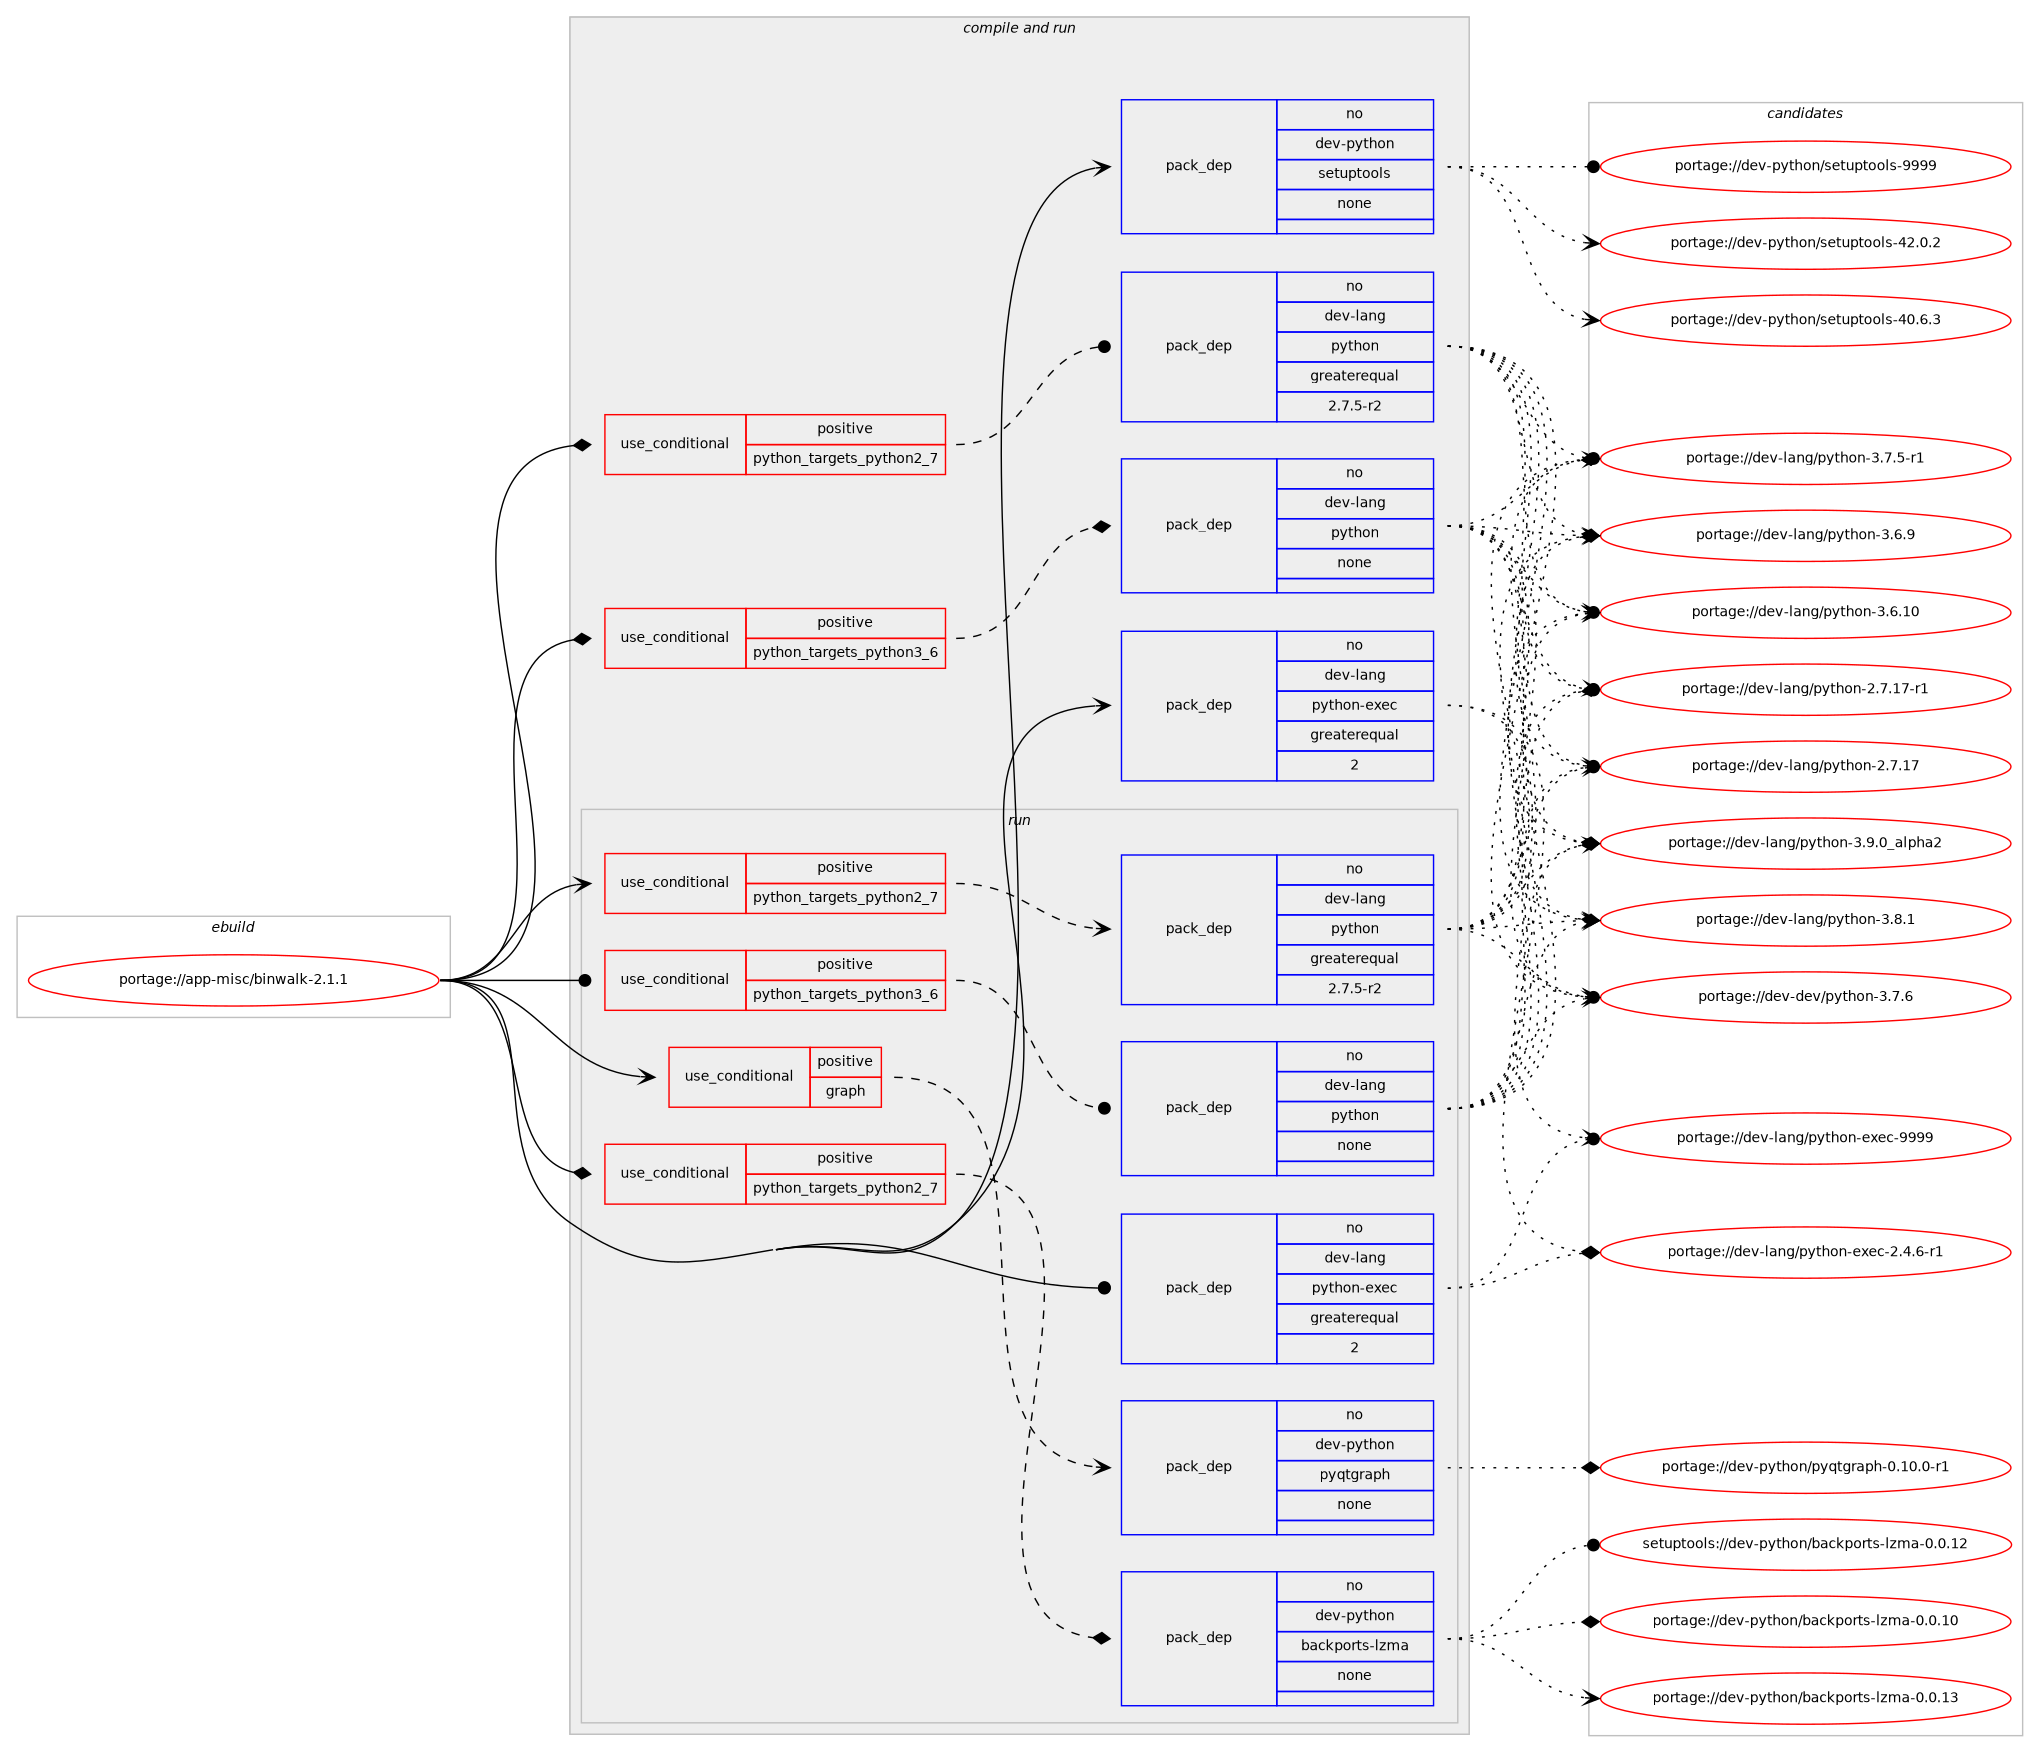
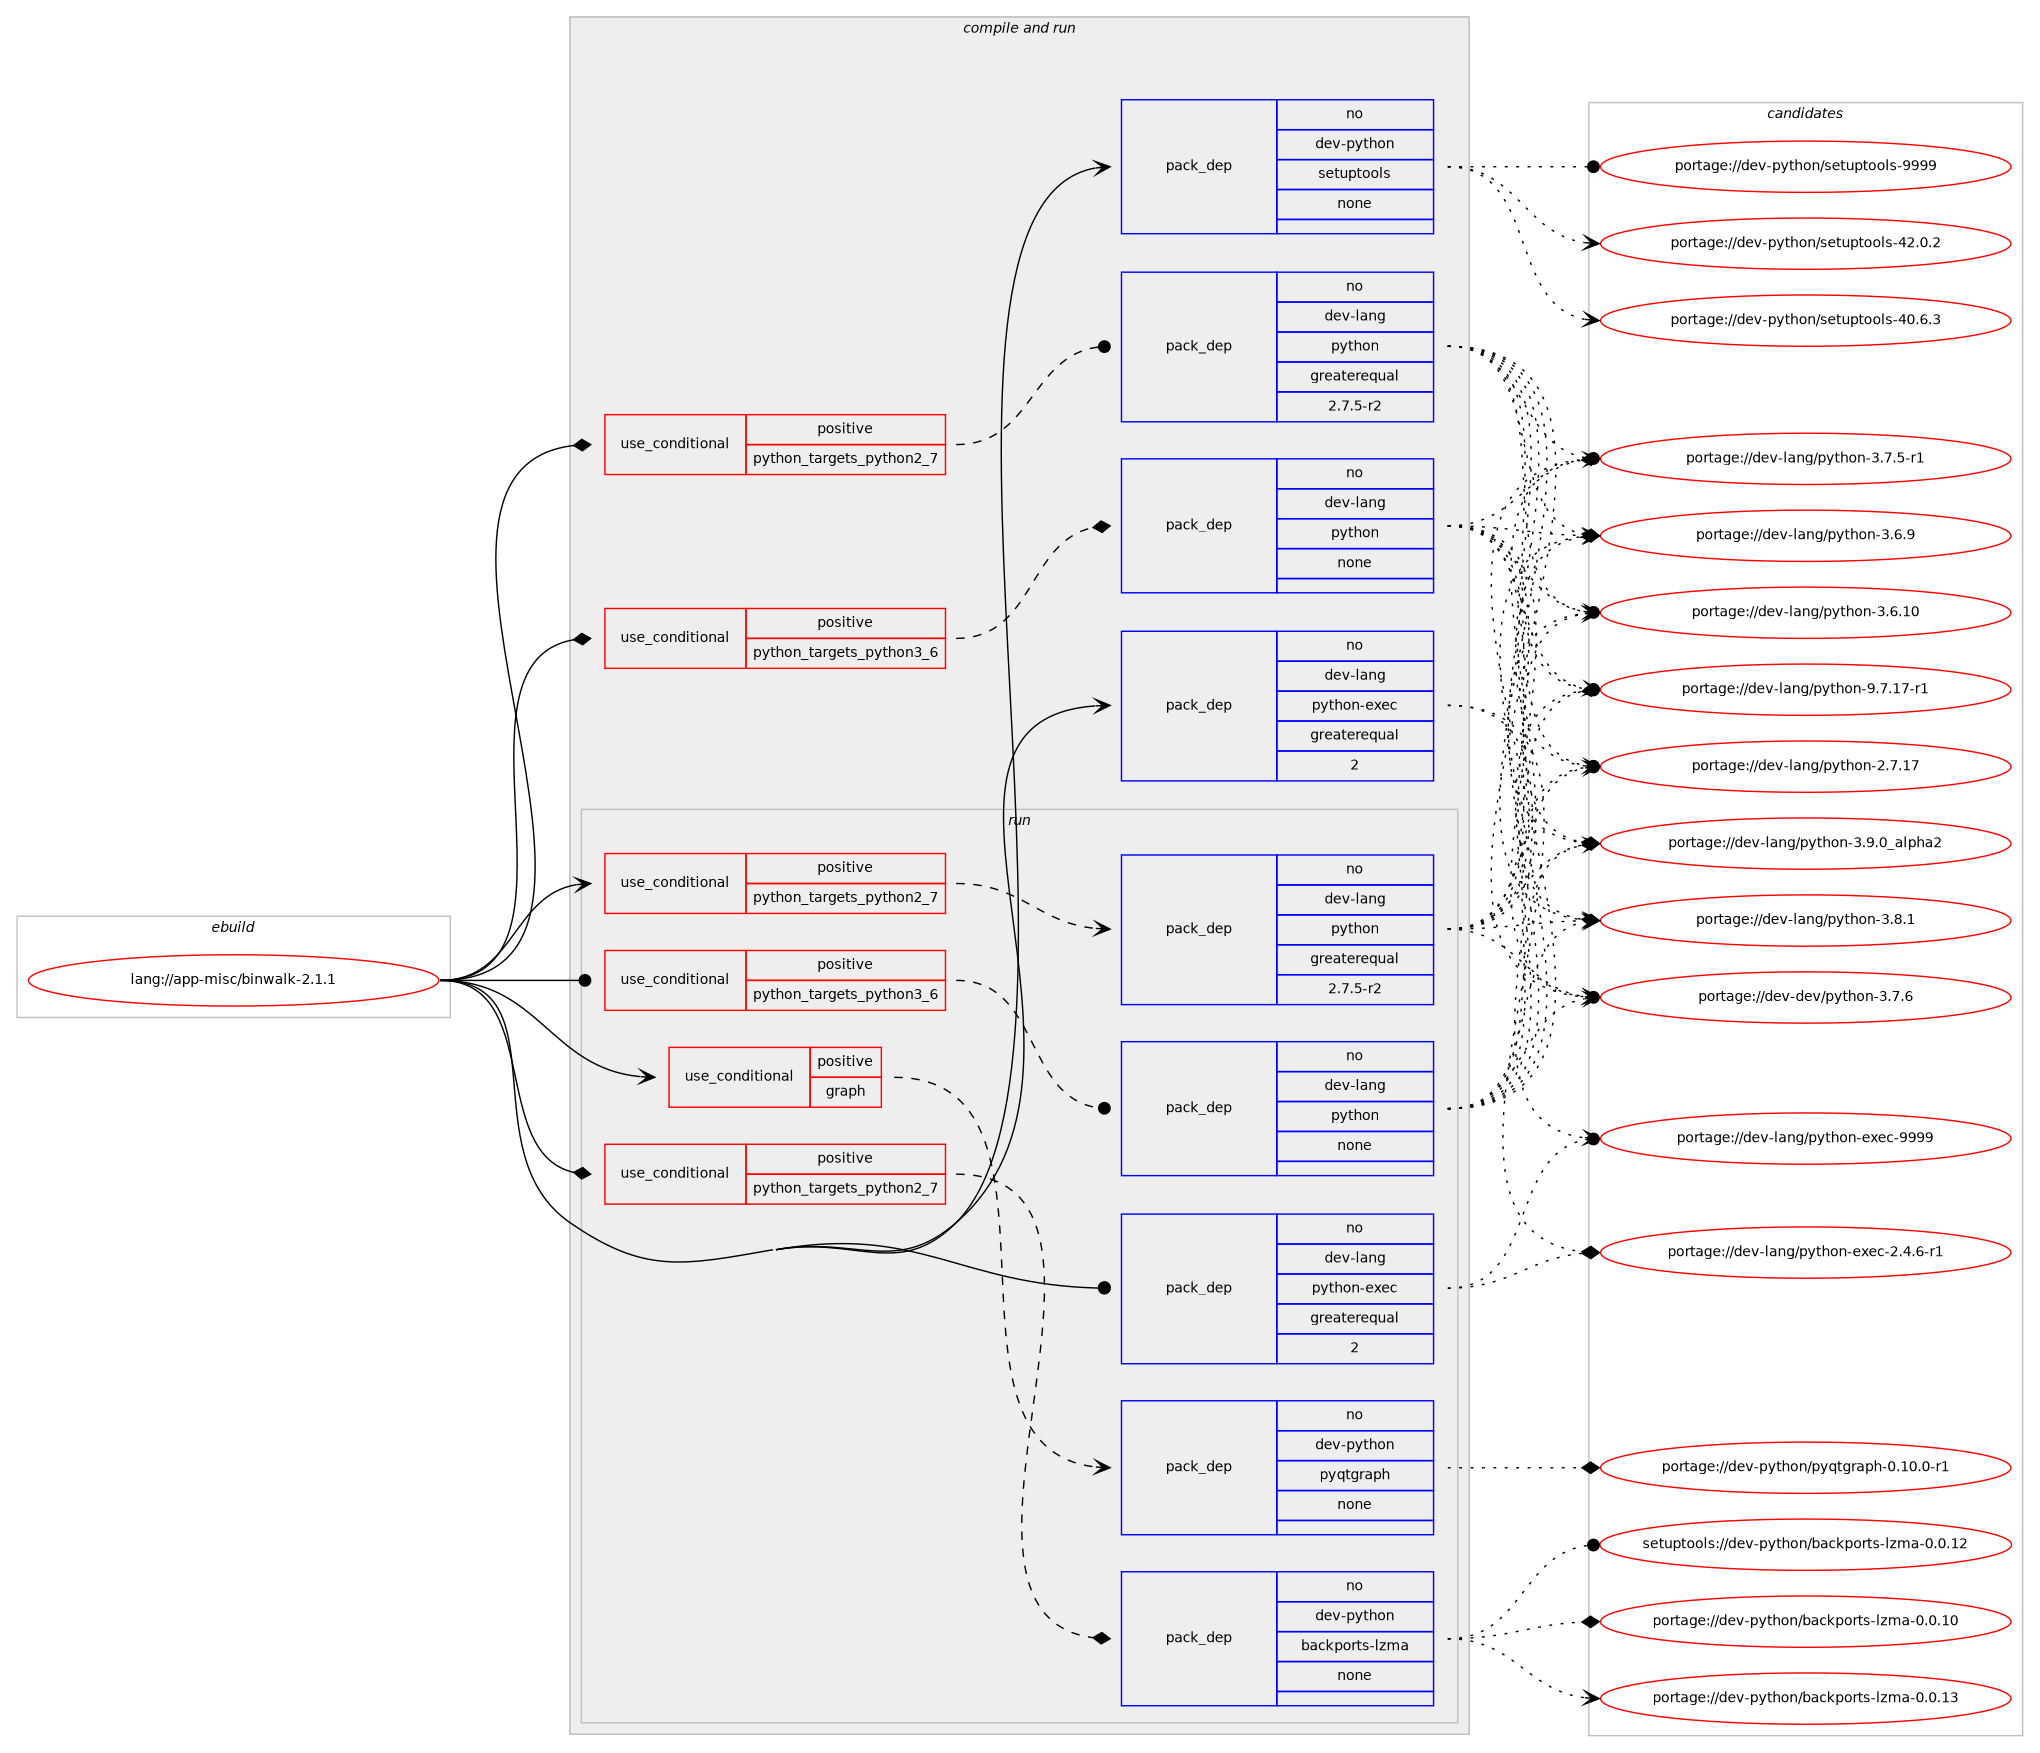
node "portage://dev-lang/python-2.7.17-r1": label "portage://dev-lang/python-2.7.17-r1" -> "portage://dev-lang/python-9.7.17-r1"
node "portage://app-misc/binwalk-2.1.1": label "portage://app-misc/binwalk-2.1.1" -> "lang://app-misc/binwalk-2.1.1"
